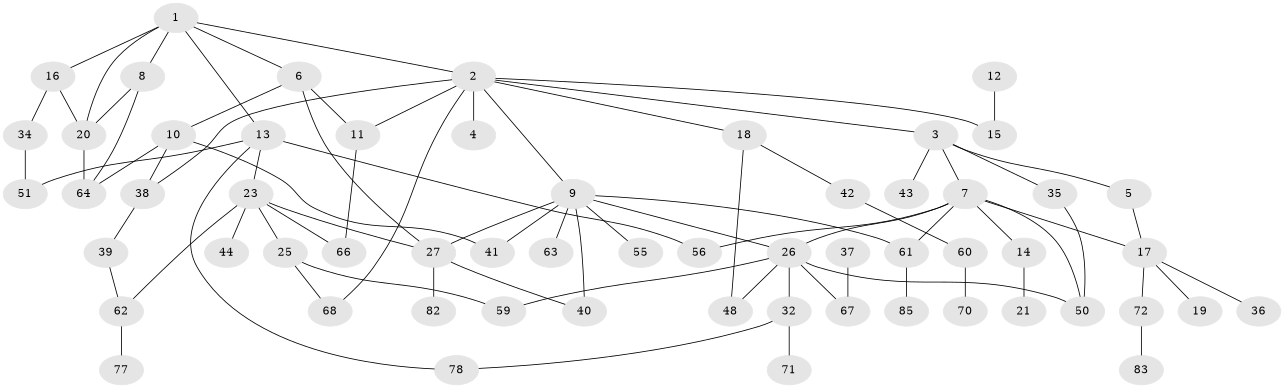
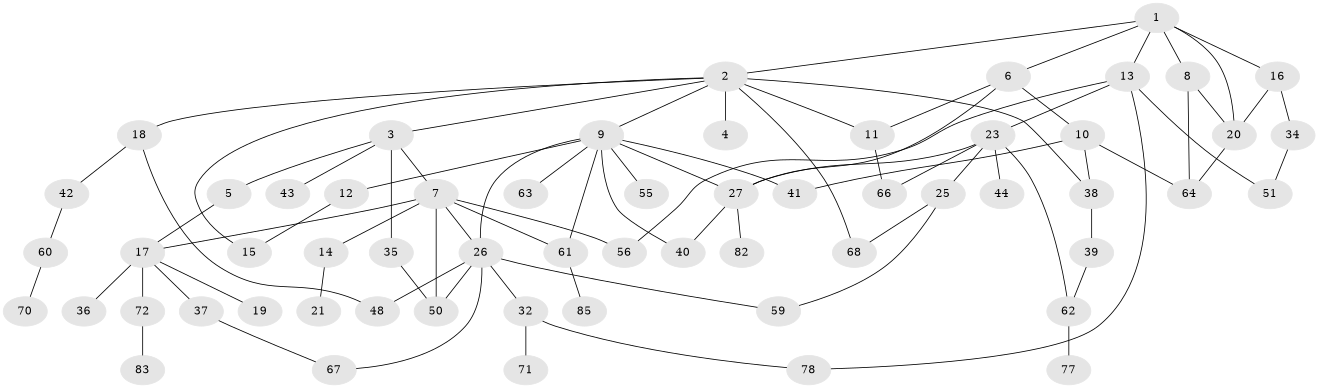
edge "9" -- "12": added
edge "17" -- "37": added
